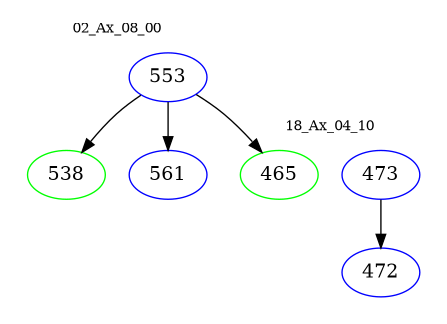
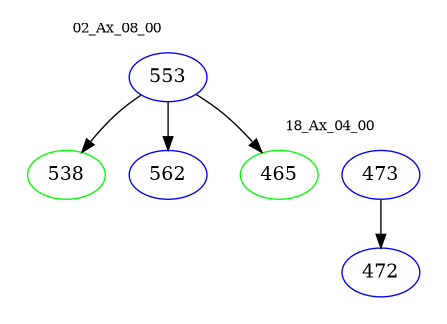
cluster "18_Ax_04_10": label "18_Ax_04_10" -> "18_Ax_04_00"
node "561": label "561" -> "562"
